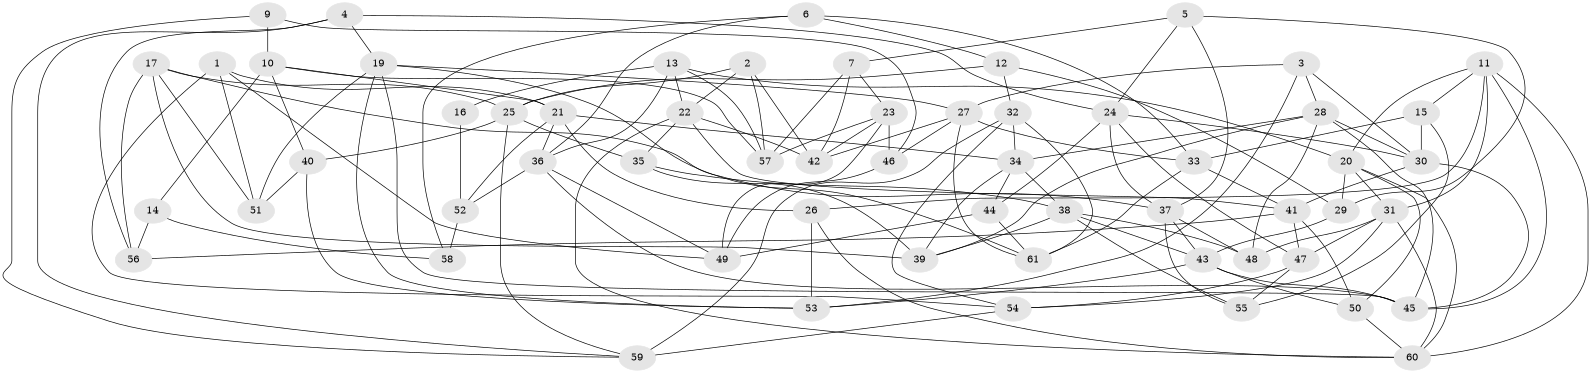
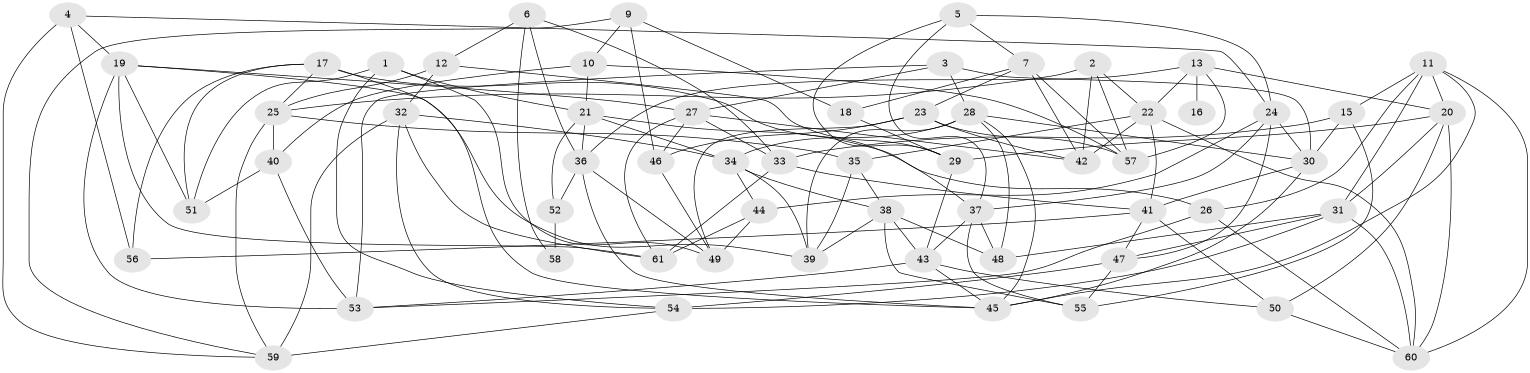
node "18": added
edge "16" -- "52": removed
node "14": removed
